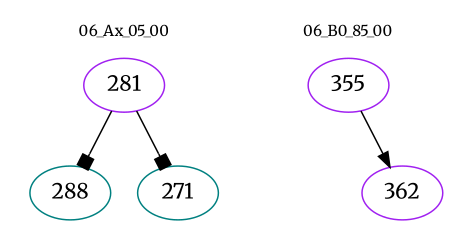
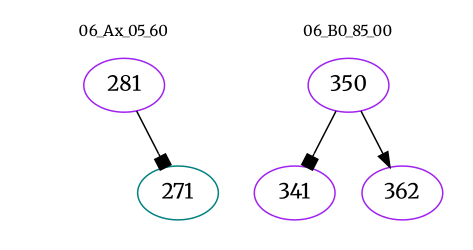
cluster "06_Ax_05_00": label "06_Ax_05_00" -> "06_Ax_05_60"
node "355": label "355" -> "350"
node "288": removed
node "341": added
